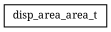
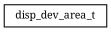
node "disp_area_area_t": label "disp_area_area_t" -> "disp_dev_area_t"
